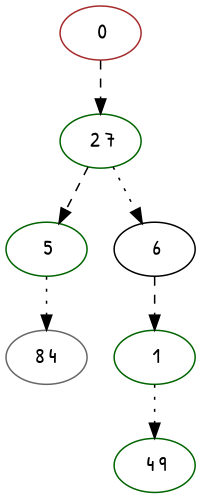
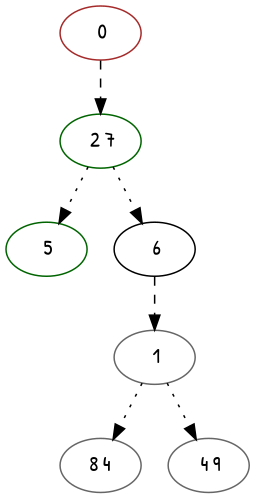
edge "2 7" -> "5": style dashed -> dotted
edge "5" -> "8 4": now "1" -> "8 4"
node "1": color darkgreen -> gray40
node "4 9": color darkgreen -> gray40
